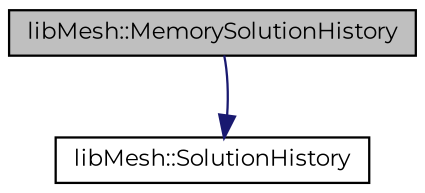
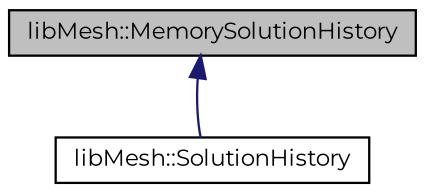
edge "libMesh::MemorySolutionHistory" -> "libMesh::SolutionHistory": reversed
